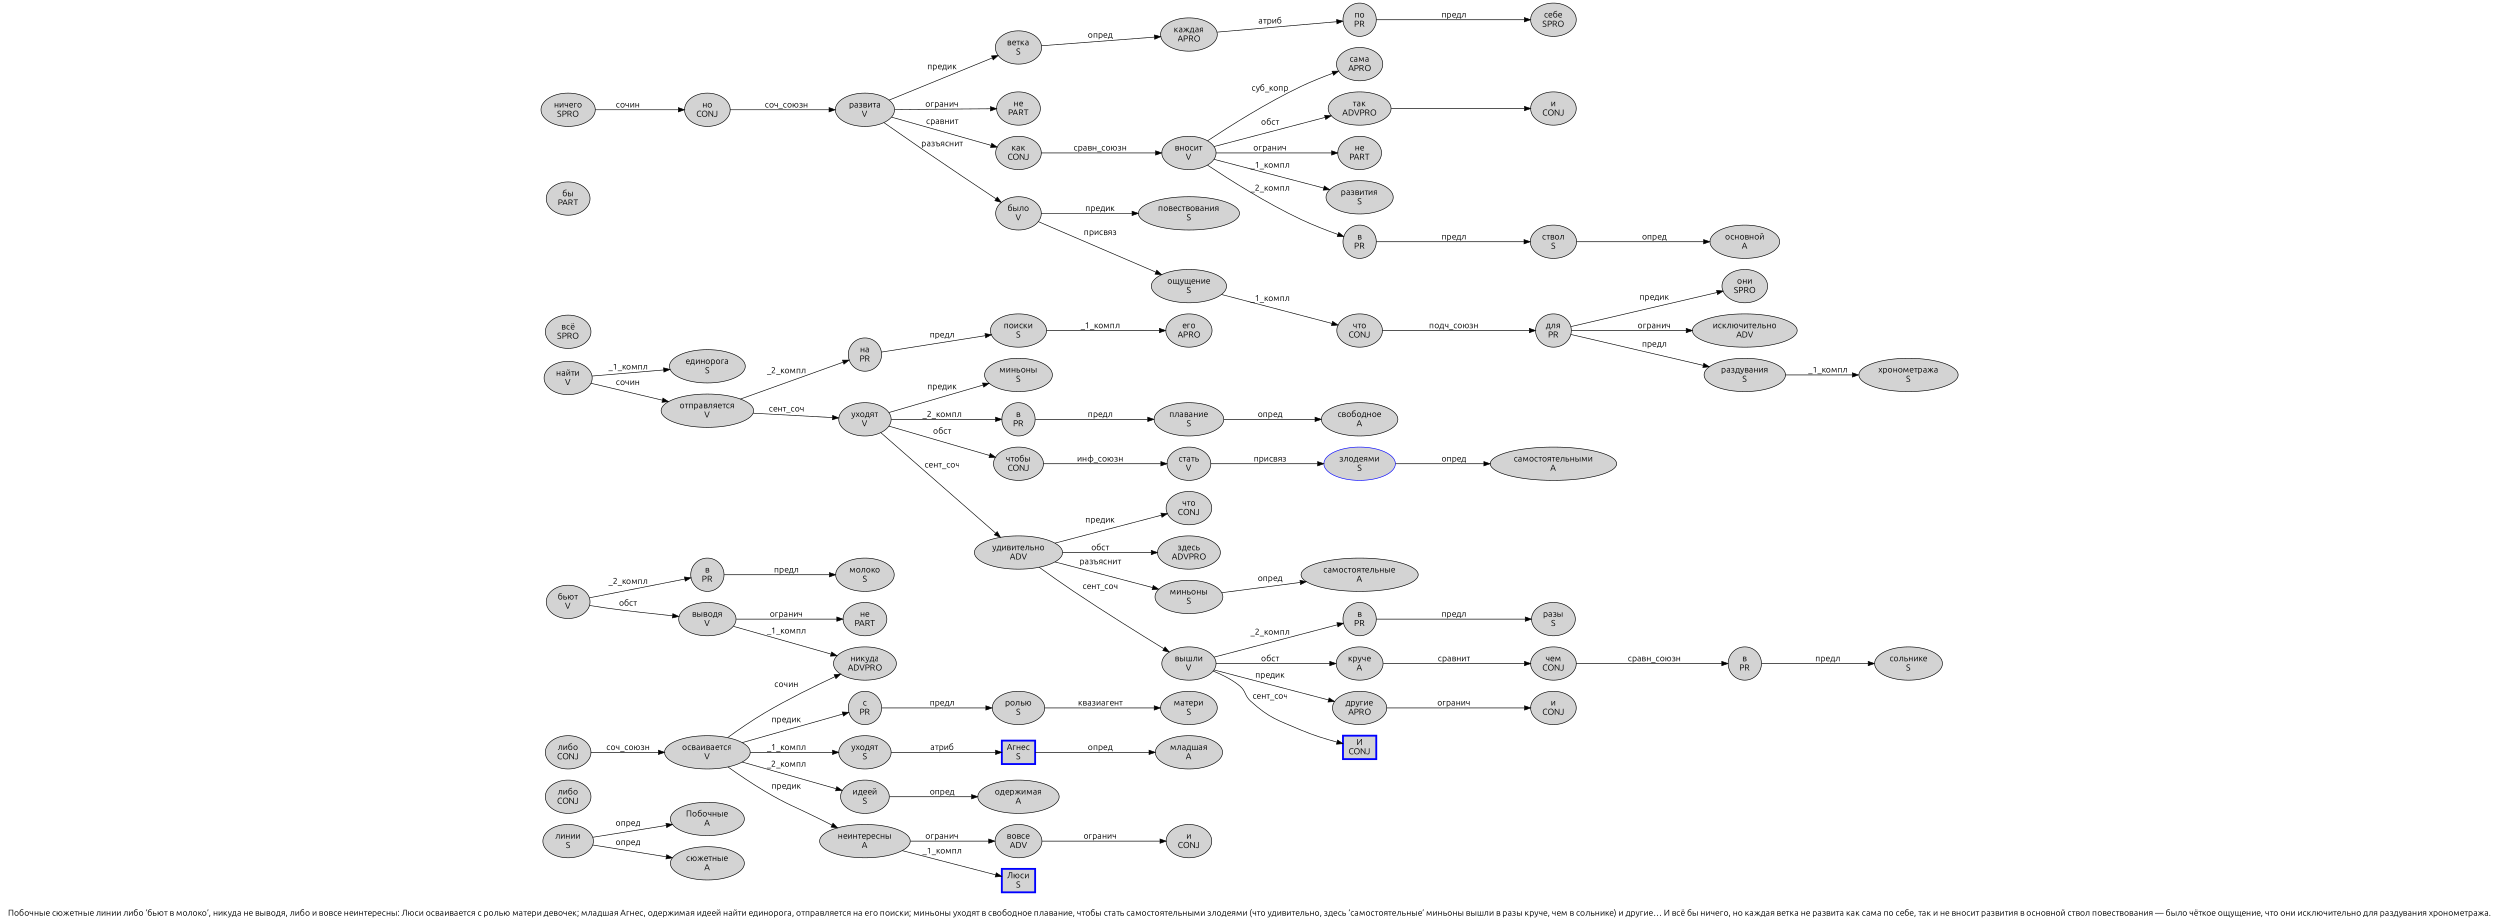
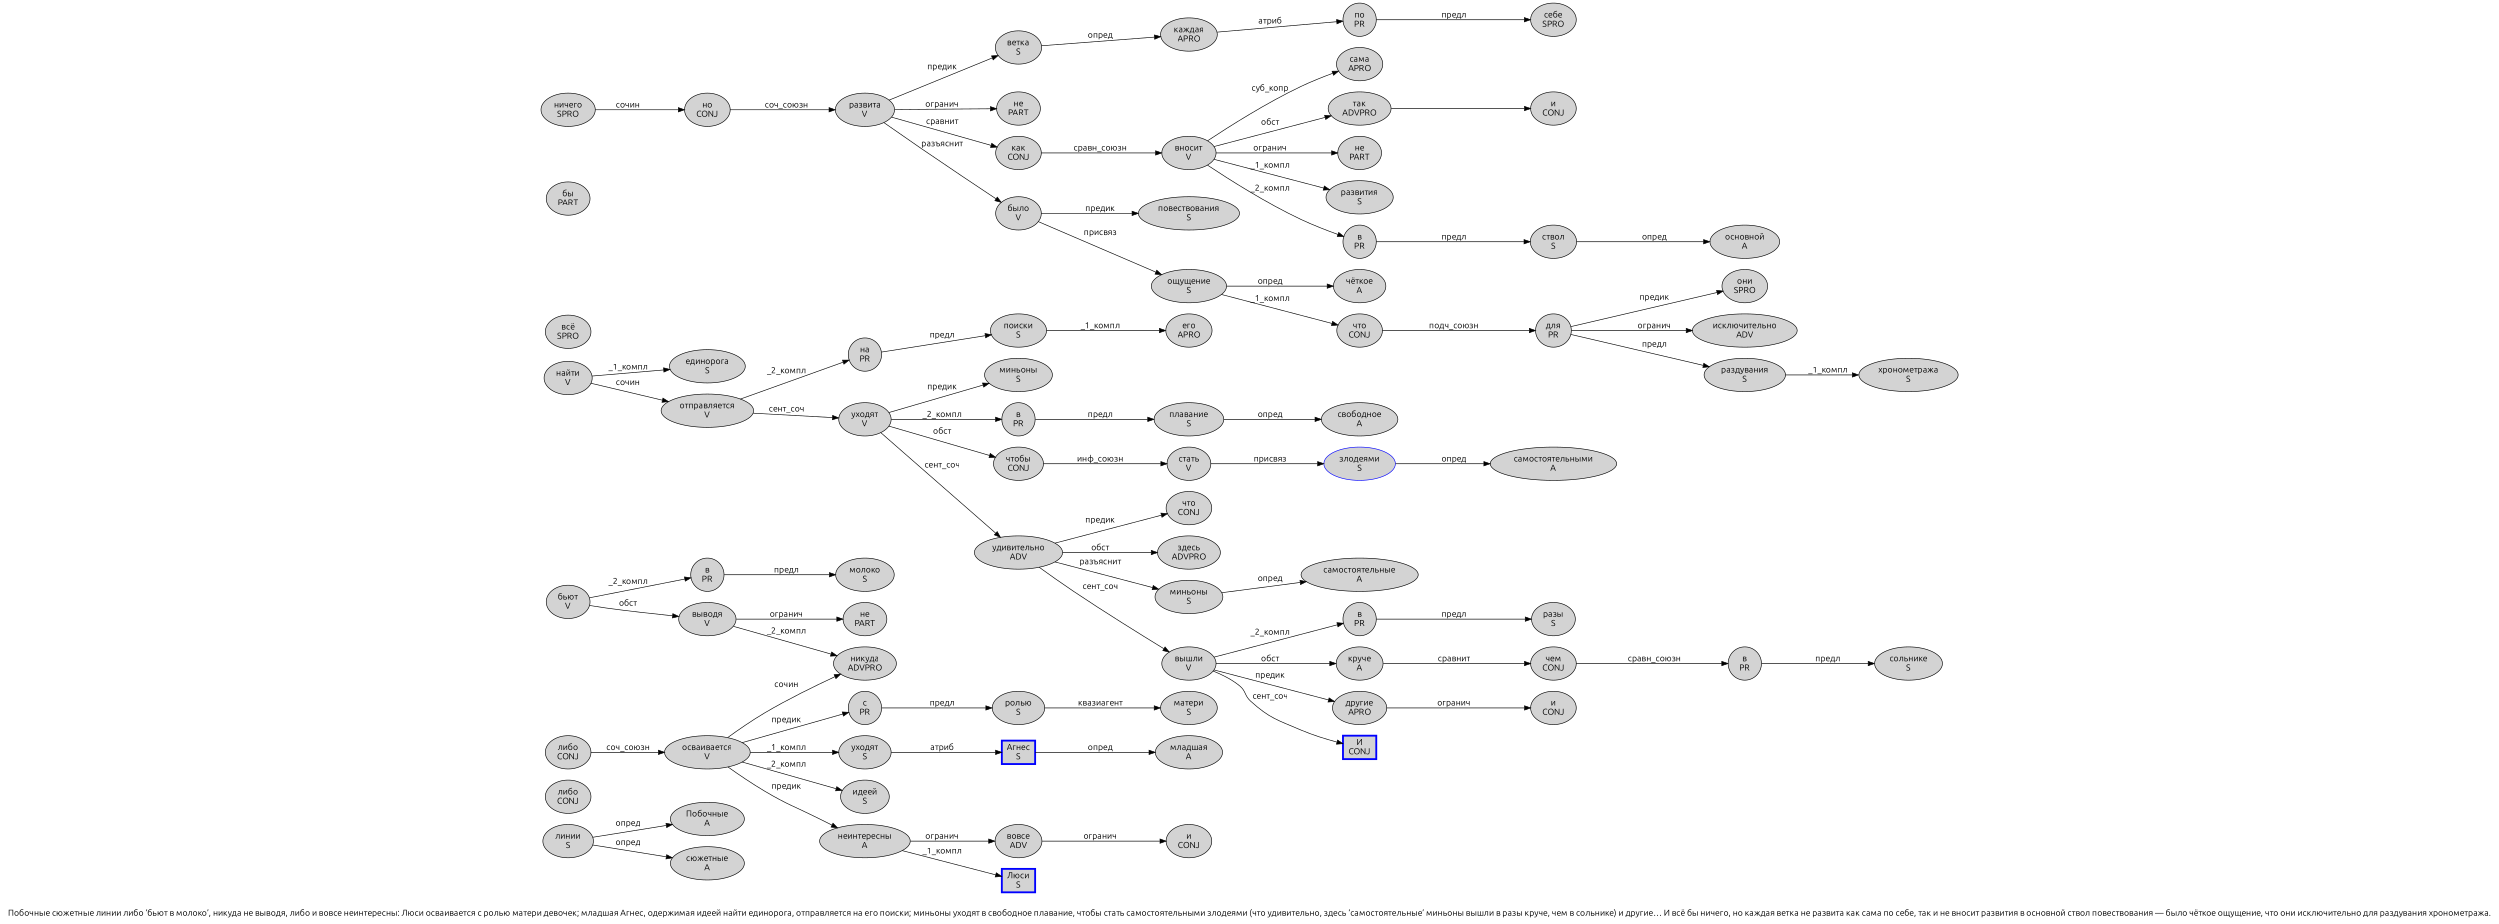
node "чёткое A": added
edge "выводя V" -> "никуда ADVPRO": label "_1_компл" -> "_2_компл"
node "одержимая A": removed
